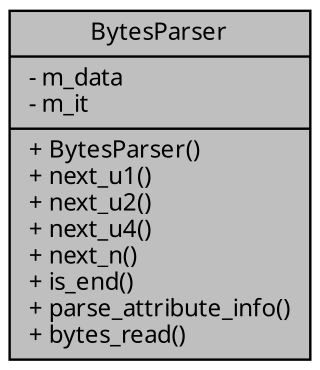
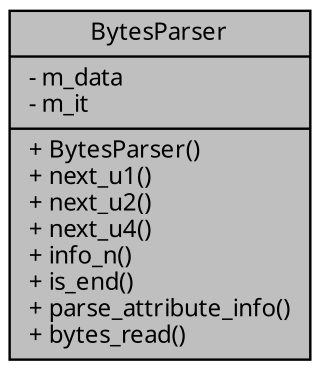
node "BytesParser": text "+ next_n()" -> "+ info_n()"
